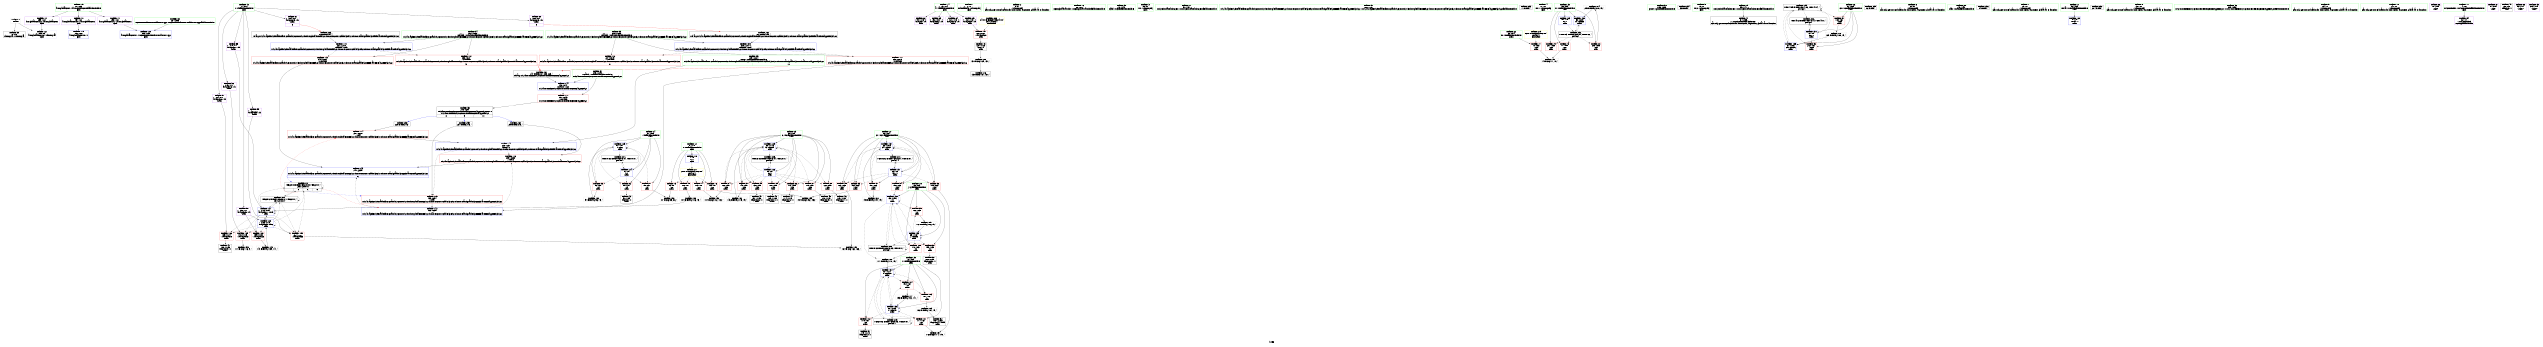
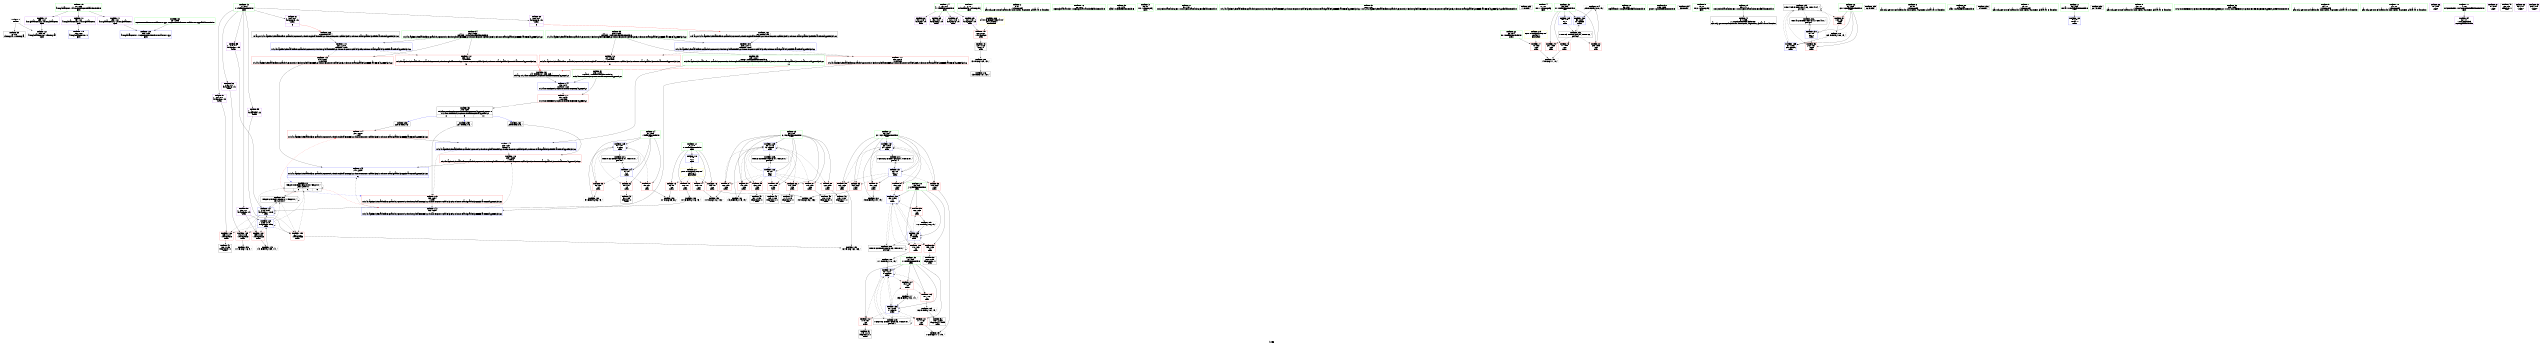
node "NodeID: 18": added
edge "NodeID: 132" -> "NodeID: 187": now "NodeID: 132" -> "NodeID: 133"
